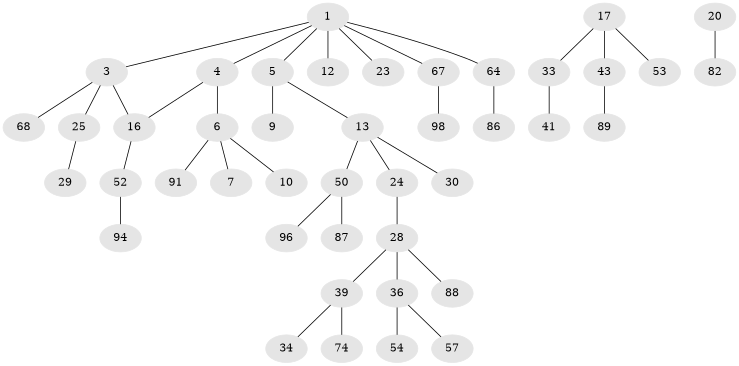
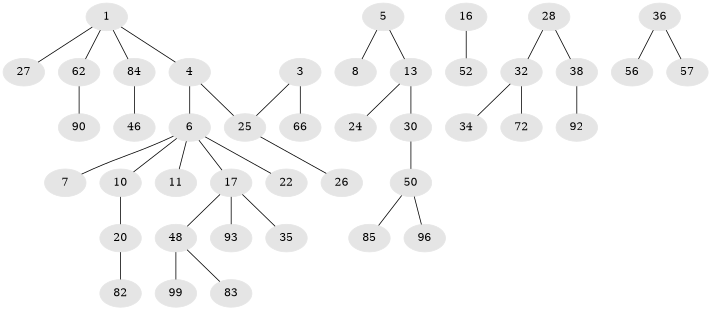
edge "1" -- "5": removed
edge "1" -- "3": removed
node "12": removed
node "23": label "23" -> "27"
node "67": label "67" -> "62"
node "64": label "64" -> "84"
node "33": label "33" -> "35"
node "43": label "43" -> "48"
node "53": label "53" -> "93"
edge "3" -- "16": removed
edge "4" -- "16": now "4" -- "25"
node "68": label "68" -> "66"
node "9": label "9" -> "8"
node "98": label "98" -> "90"
node "86": label "86" -> "46"
node "41": removed
node "92": added
node "89": label "89" -> "99"
edge "6" -- "17": added
edge "13" -- "50": now "30" -- "50"
node "29": label "29" -> "26"
node "91": label "91" -> "11"
node "22": added
edge "10" -- "20": added
edge "24" -- "28": removed
node "94": removed
node "87": label "87" -> "85"
edge "28" -- "36": removed
node "83": added
node "39": label "39" -> "32"
node "88": label "88" -> "38"
node "74": label "74" -> "72"
node "54": label "54" -> "56"
